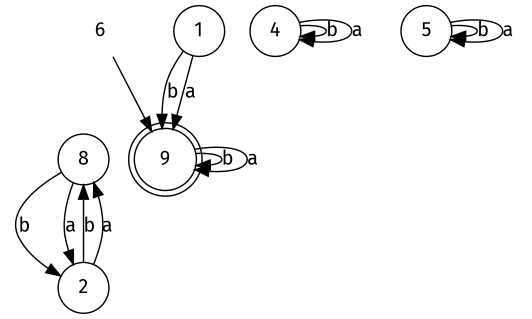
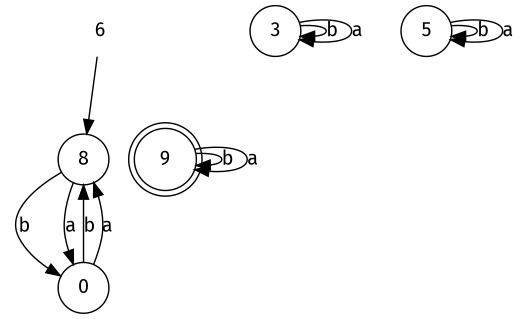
node "1": removed
node "4": label "4" -> "3"
edge "6" -> "9": now "6" -> "8"
node "2": label "2" -> "0"
